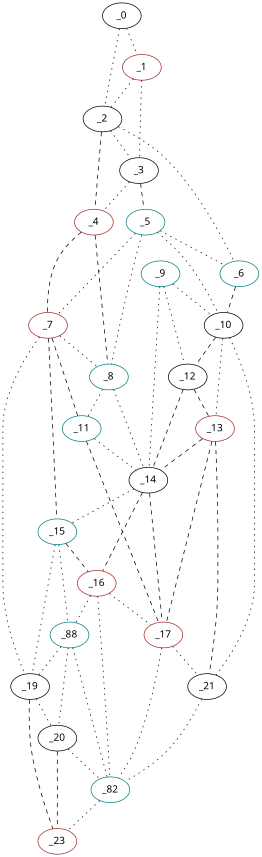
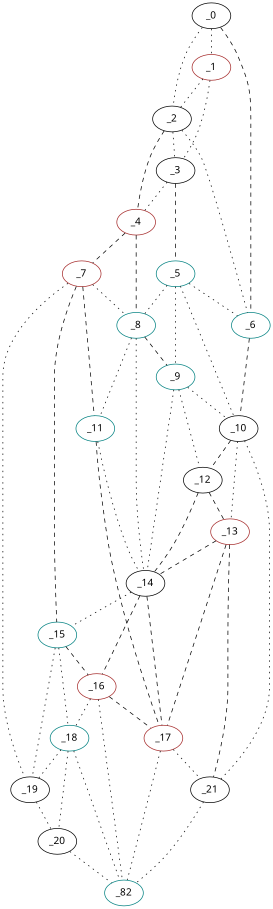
edge "_0" -- "_6": added
edge "_5" -- "_7": now "_5" -- "_9"
edge "_8" -- "_9": added
edge "_16" -- "_17": style dotted -> dashed
node "_88": label "_88" -> "_18"
node "_23": removed
